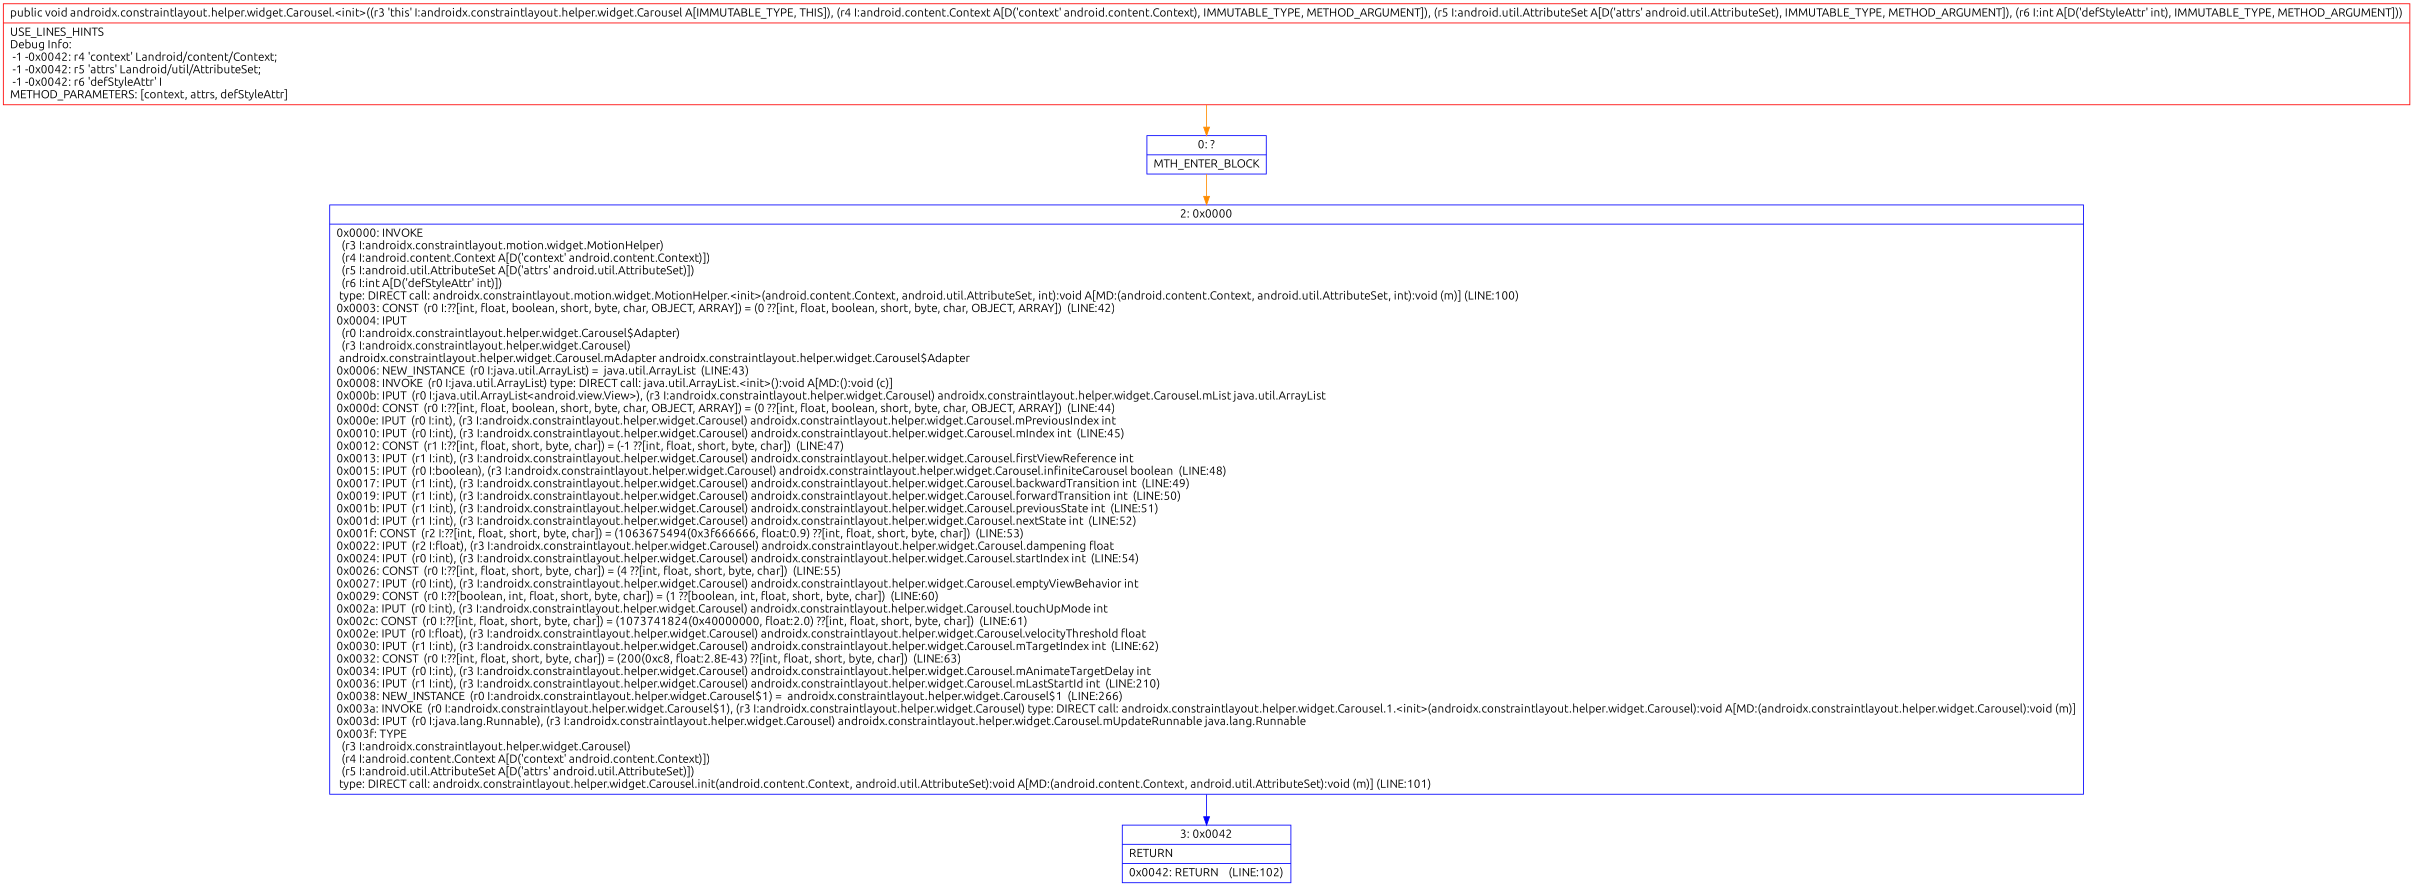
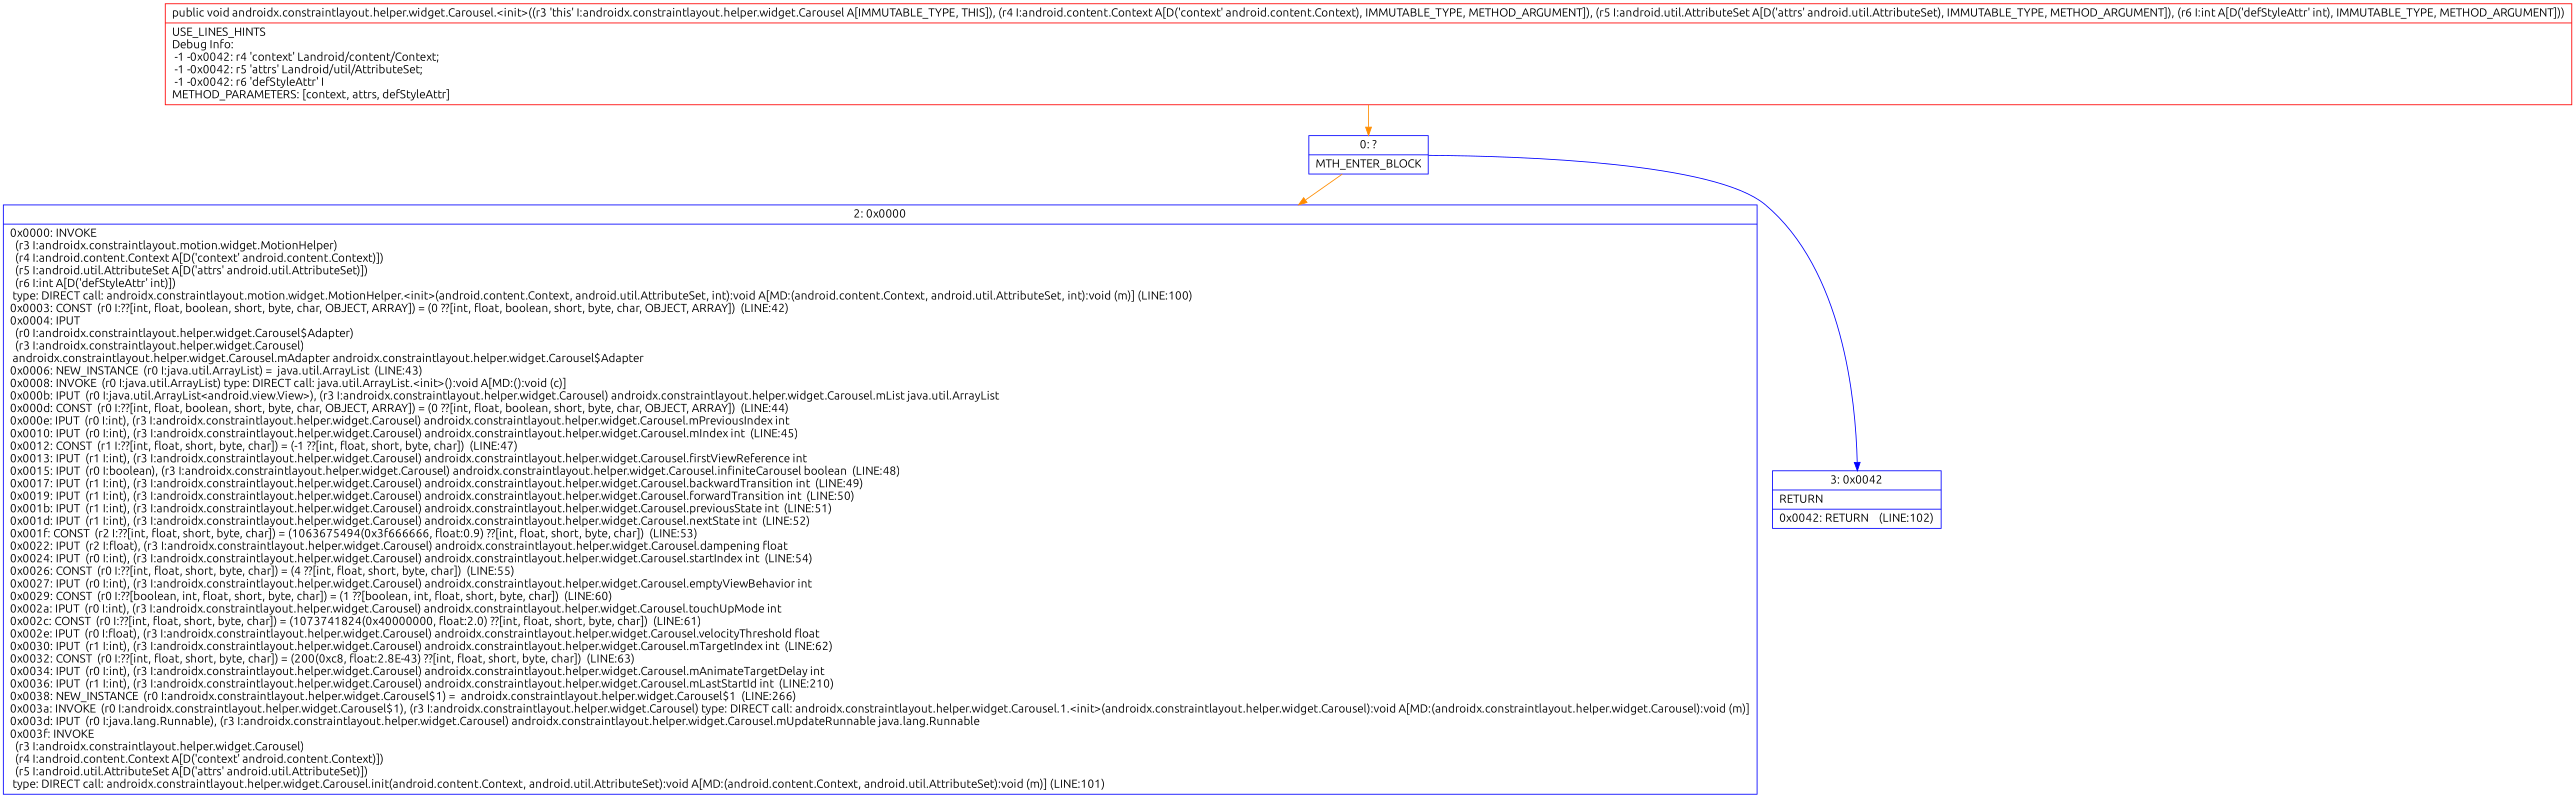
node "2: 0x0000": text "0x003f: TYPE" -> "0x003f: INVOKE"
edge "2: 0x0000" -> "3: 0x0042": now "0: ?" -> "3: 0x0042"
